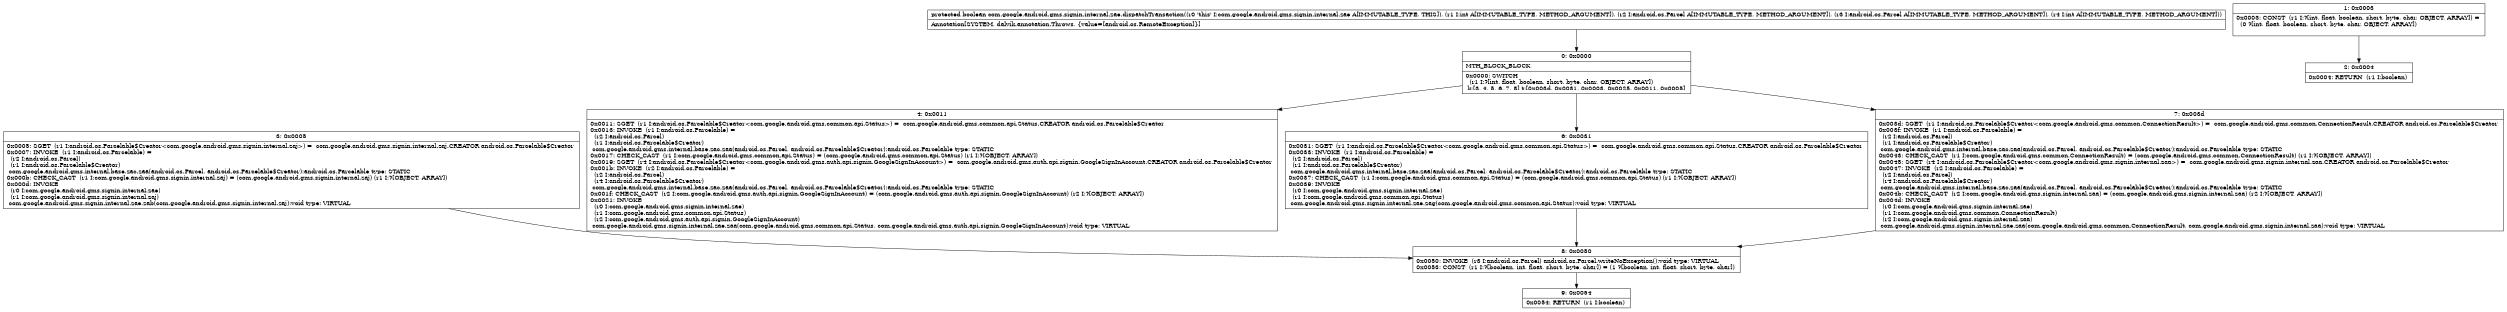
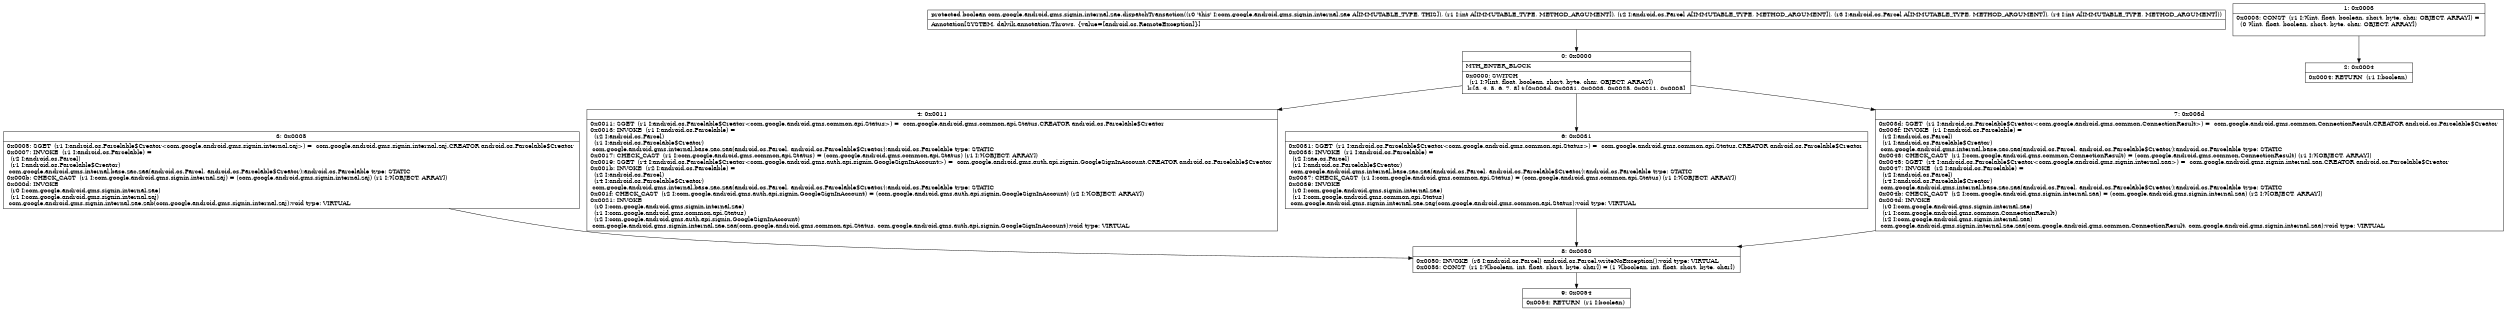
node "0: 0x0000": text "MTH_BLOCK_BLOCK" -> "MTH_ENTER_BLOCK"
node "6: 0x0031": text "(r2 I:android.os.Parcel)" -> "(r2 I:zae.os.Parcel)"
